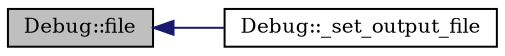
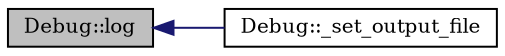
node "Debug::file": label "Debug::file" -> "Debug::log"
